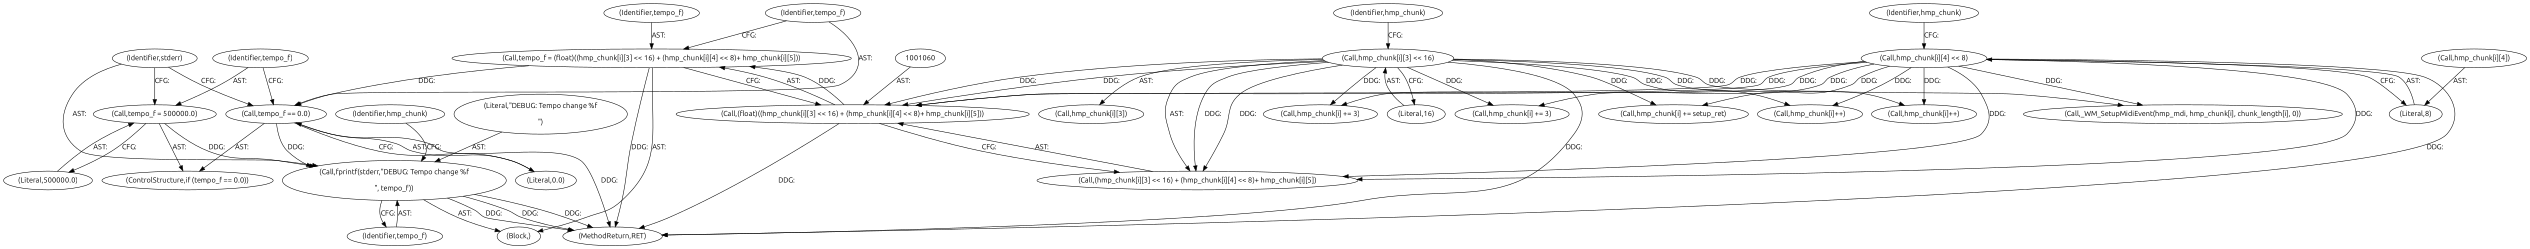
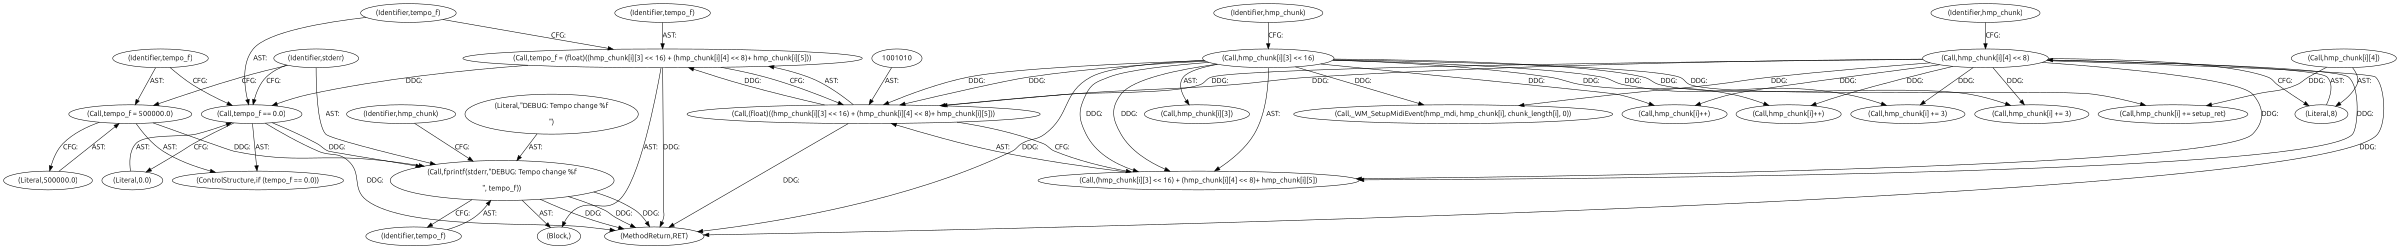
node "1001060": label "1001060" -> "1001010"
edge "(Call,hmp_chunk[i][4] << 8)" -> "(Call,hmp_chunk[i] += setup_ret)": now "(Call,hmp_chunk[i][4])" -> "(Call,hmp_chunk[i] += setup_ret)"
node "(Literal,16)": removed
